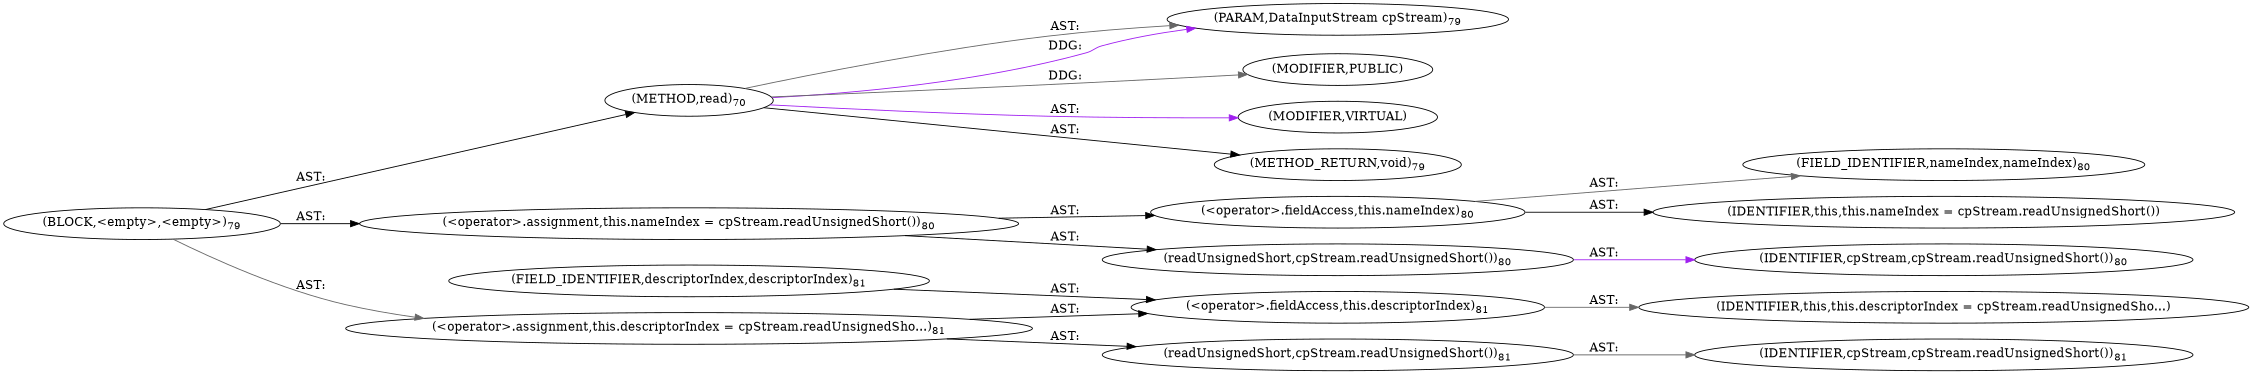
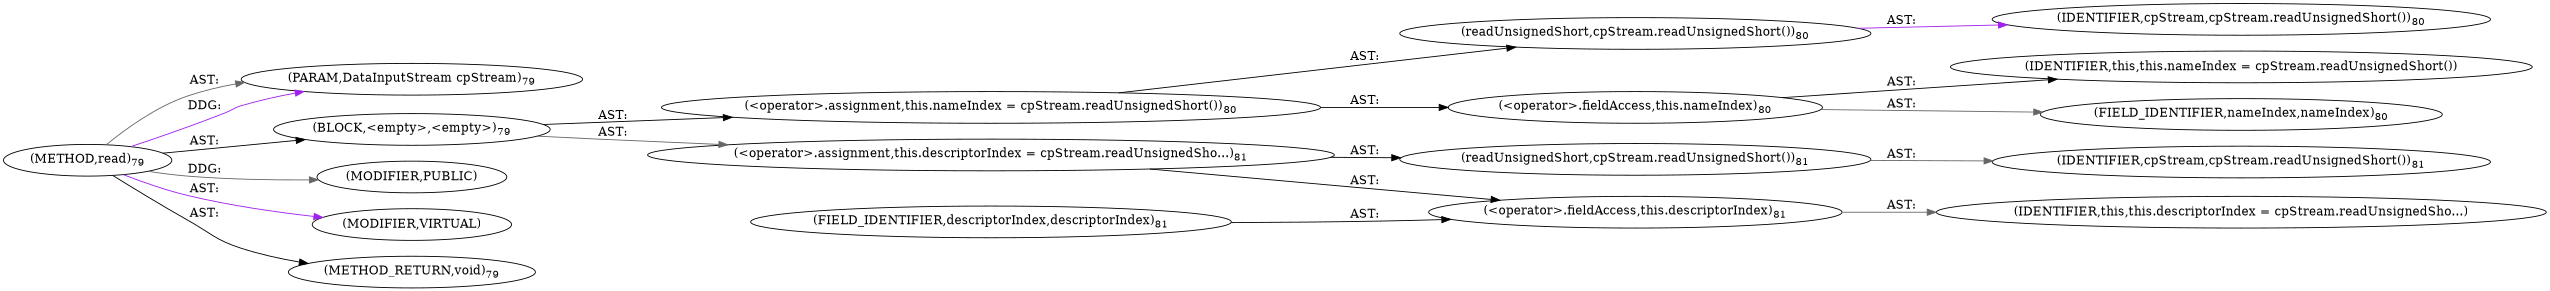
node "(METHOD,read)": text "70" -> "79"
edge "(BLOCK,<empty>,<empty>)" -> "(METHOD,read)": reversed
